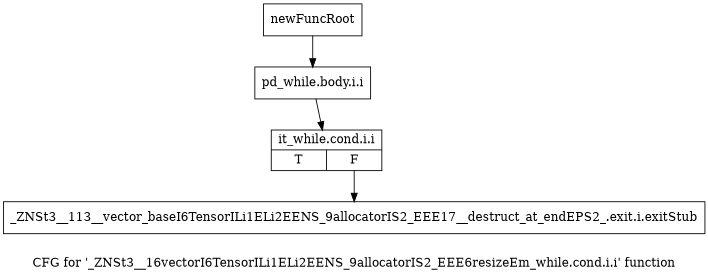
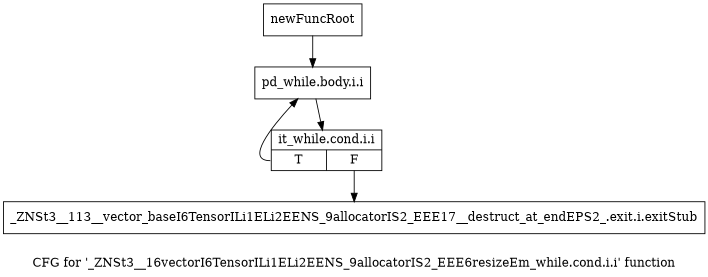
edge "it_while.cond.i.i" -> "pd_while.body.i.i": added
